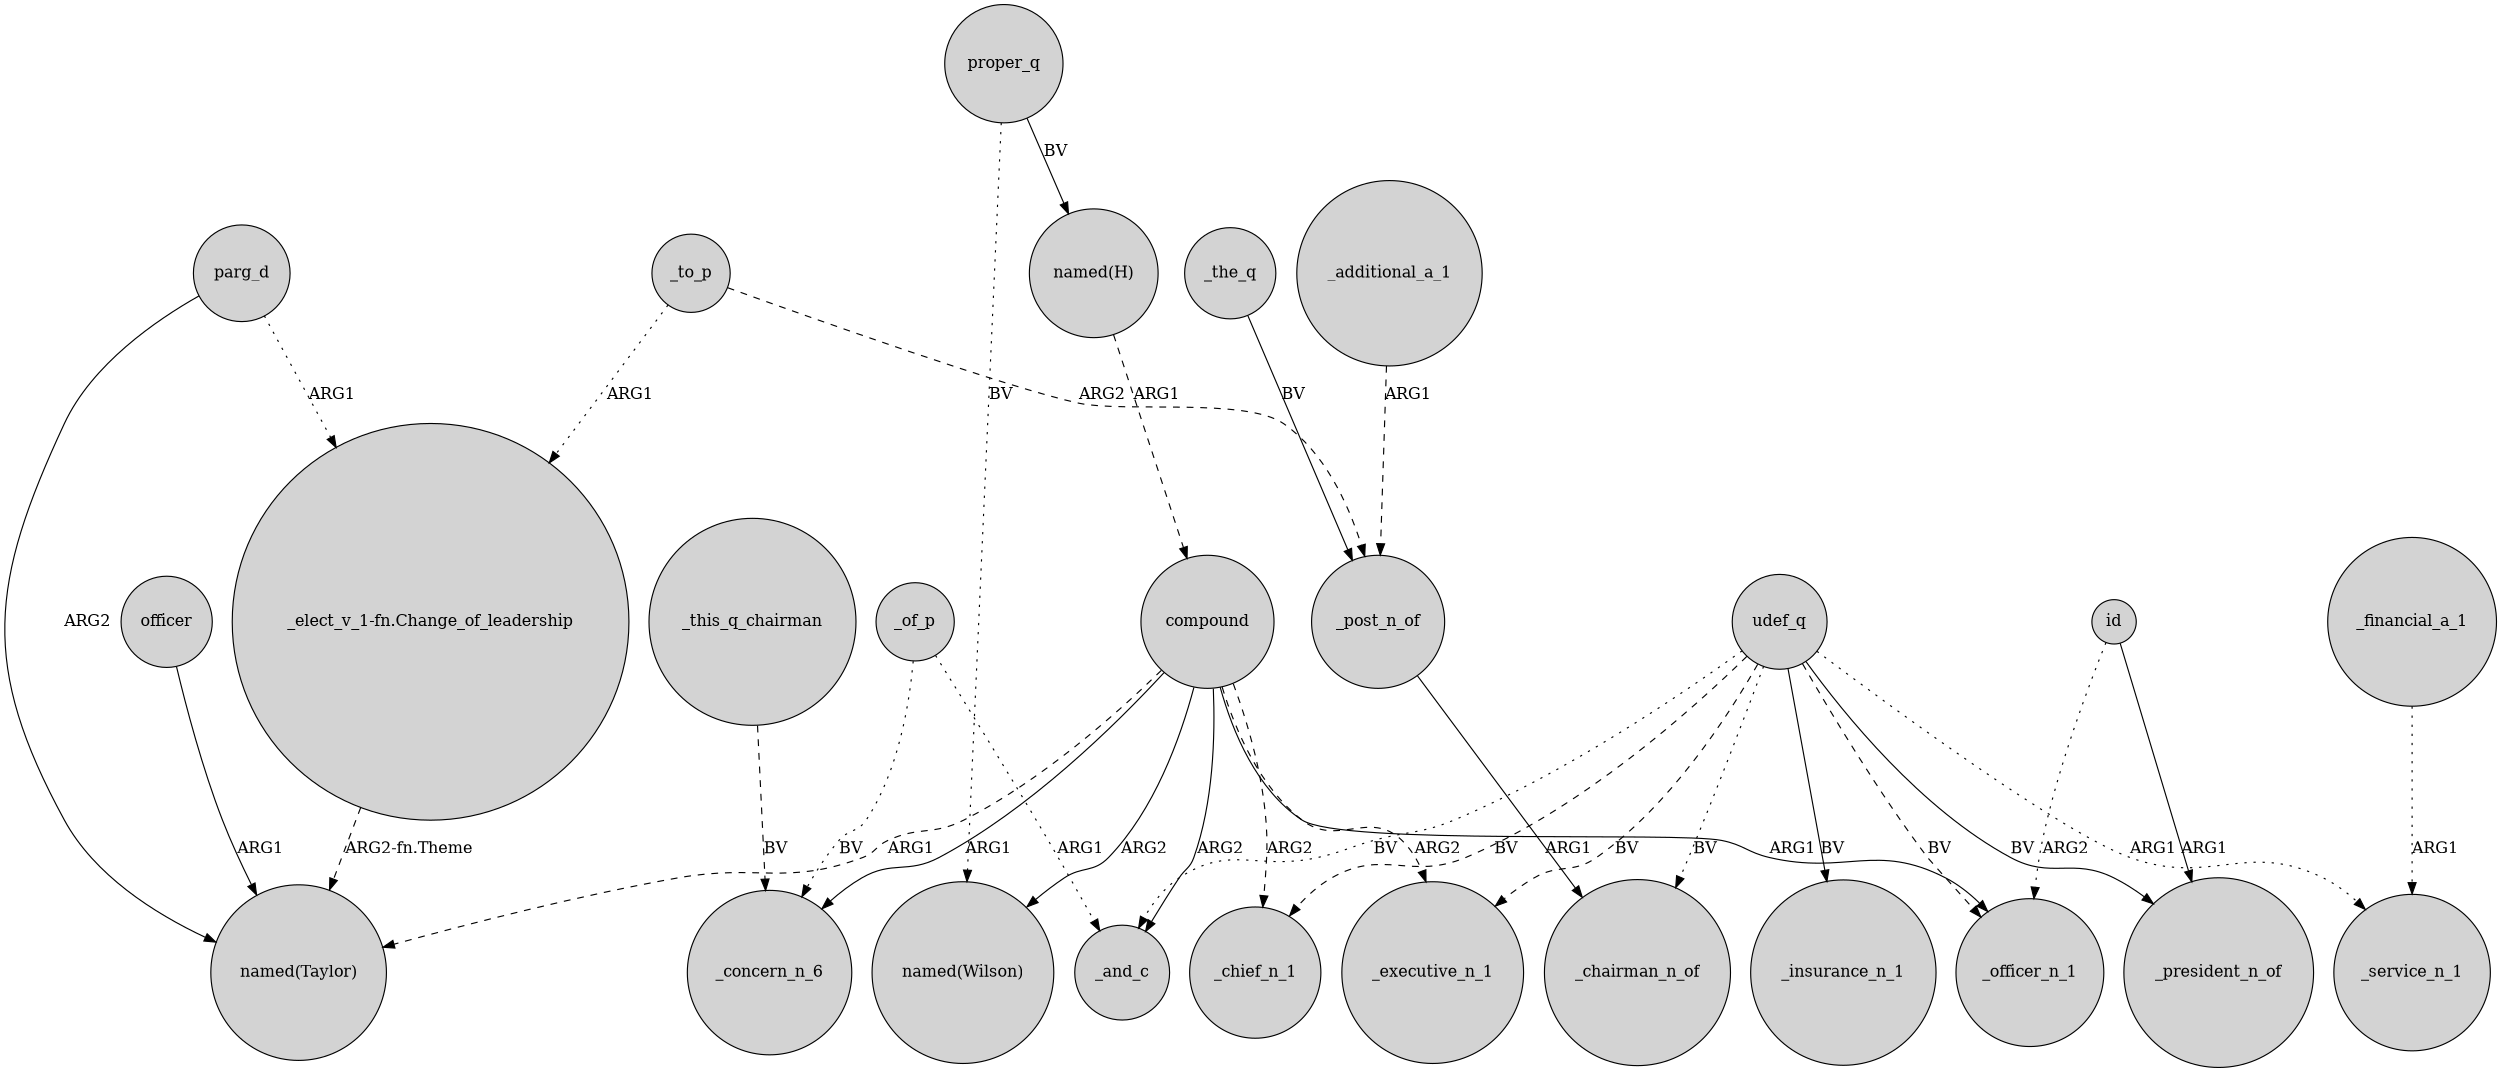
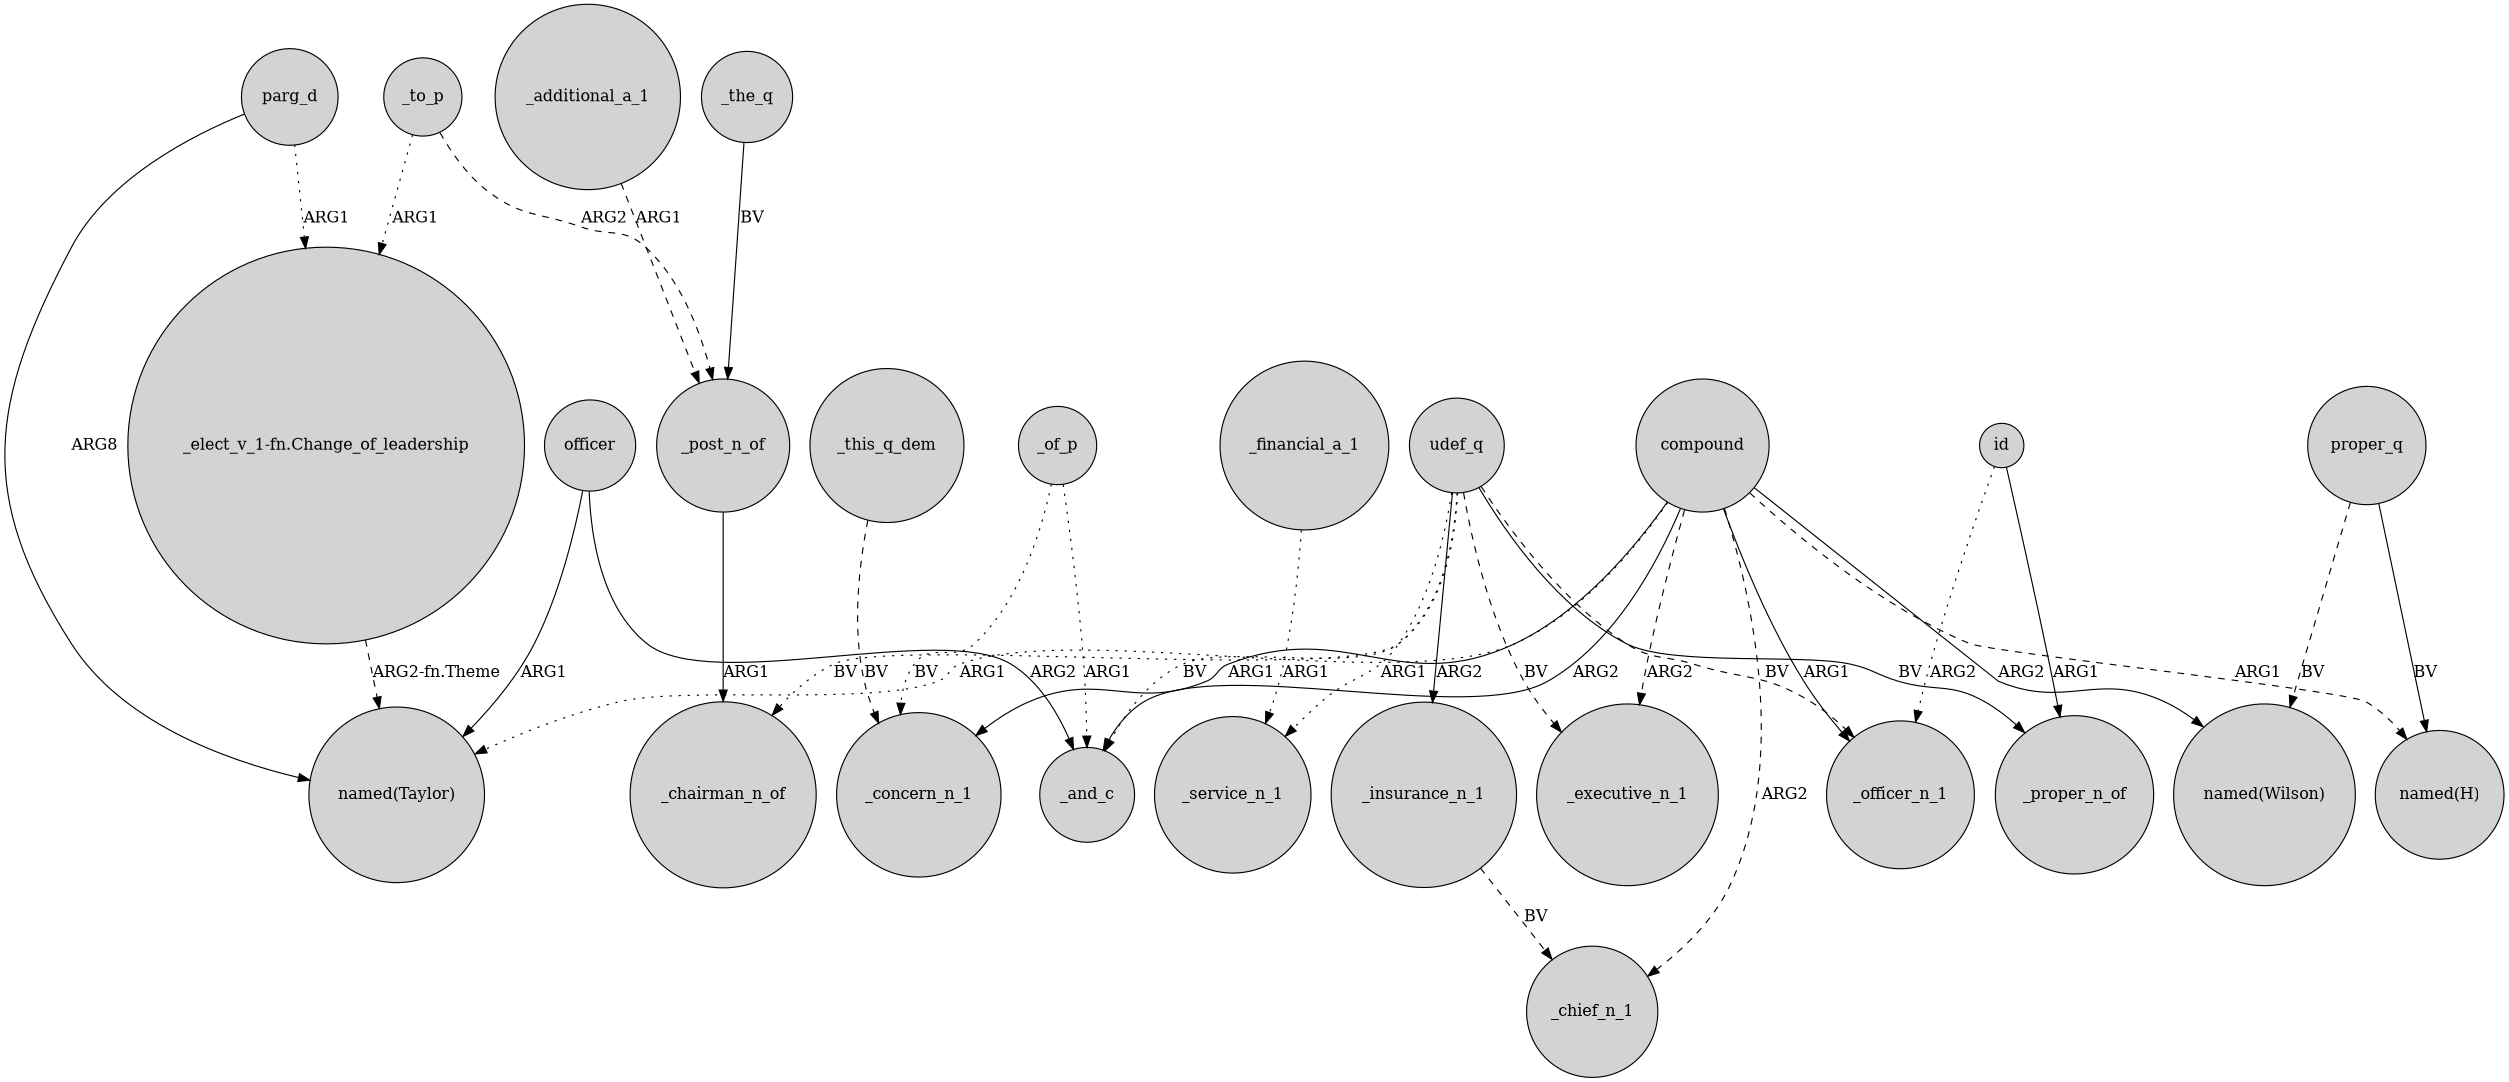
edge "named(H)" -> "compound": reversed
edge "proper_q" -> "named(Wilson)": style dotted -> dashed
edge "parg_d" -> "named(Taylor)": label "ARG2" -> "ARG8"
node "_this_q_chairman": label "_this_q_chairman" -> "_this_q_dem"
edge "officer" -> "_and_c": added, label "ARG2"
edge "udef_q" -> "_chief_n_1": now "_insurance_n_1" -> "_chief_n_1"
edge "udef_q" -> "_insurance_n_1": label "BV" -> "ARG2"
edge "compound" -> "named(Taylor)": style dashed -> dotted
node "_concern_n_6": label "_concern_n_6" -> "_concern_n_1"
node "_president_n_of": label "_president_n_of" -> "_proper_n_of"
